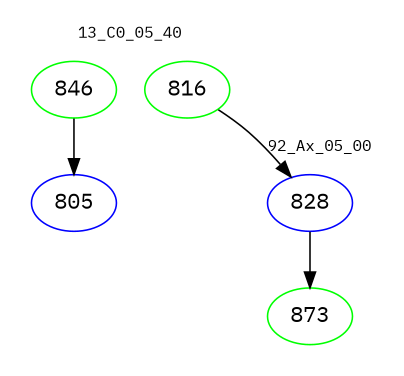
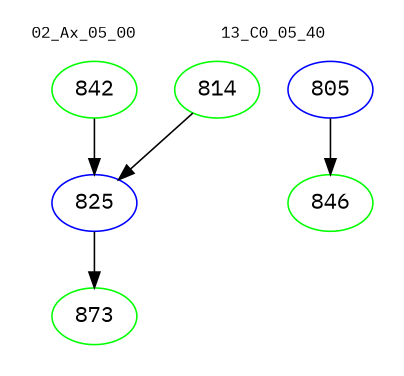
node "842": added
node "816": label "816" -> "814"
edge "846" -> "805": reversed
cluster "92_Ax_05_00": label "92_Ax_05_00" -> "02_Ax_05_00"
node "828": label "828" -> "825"
